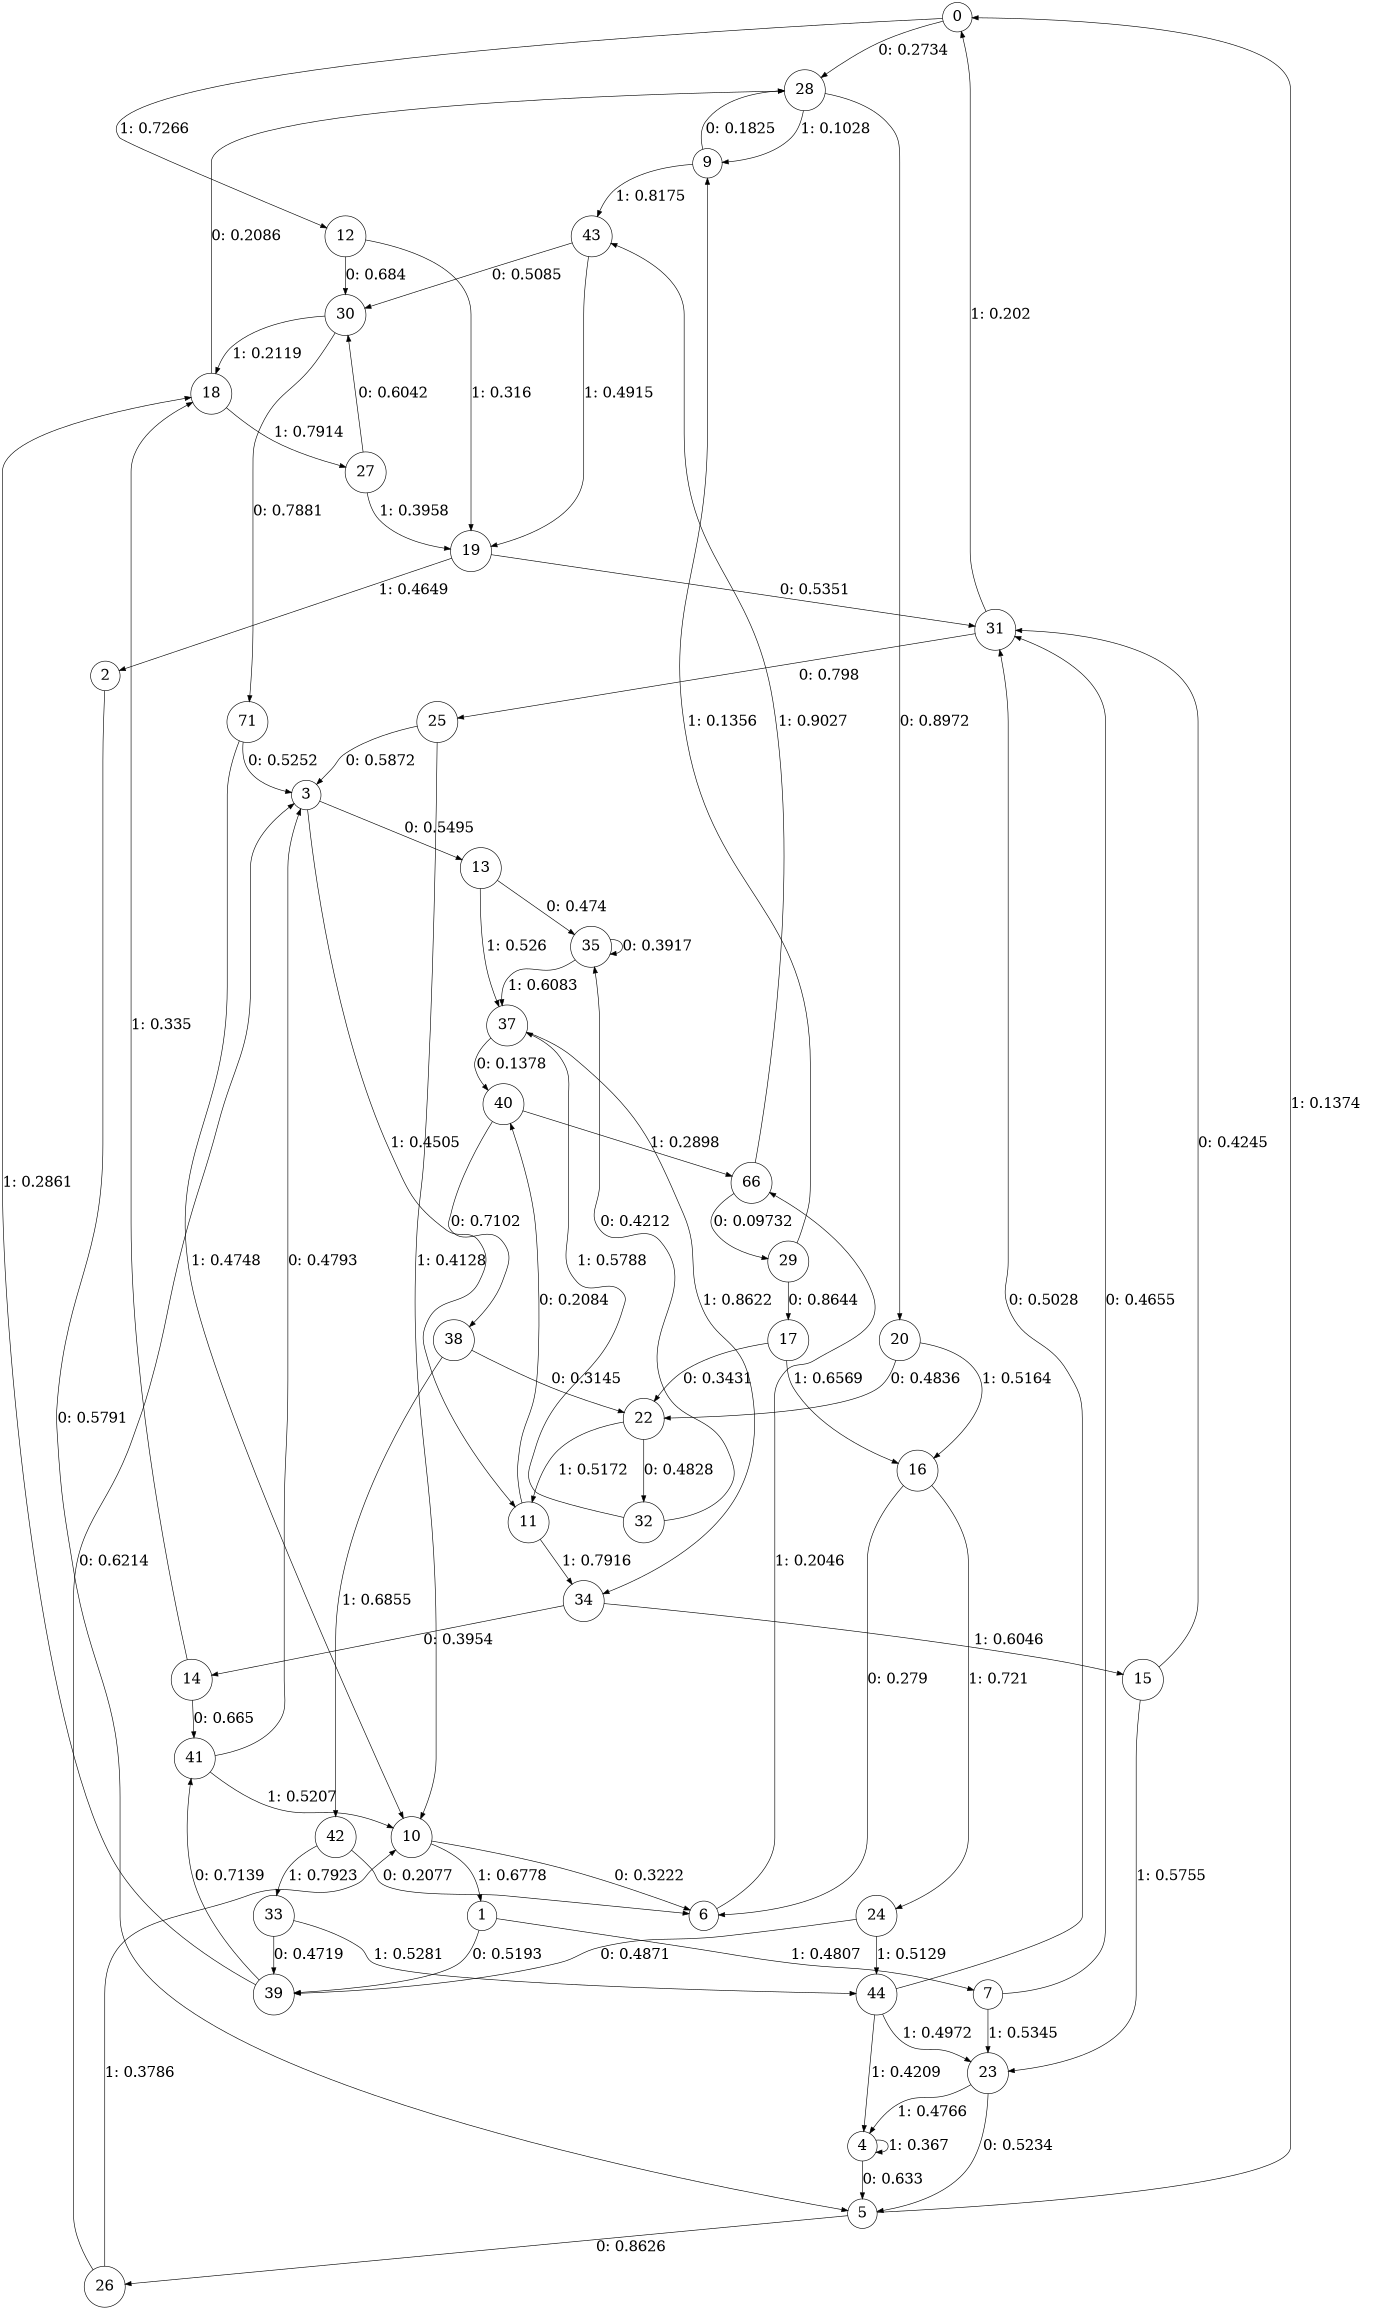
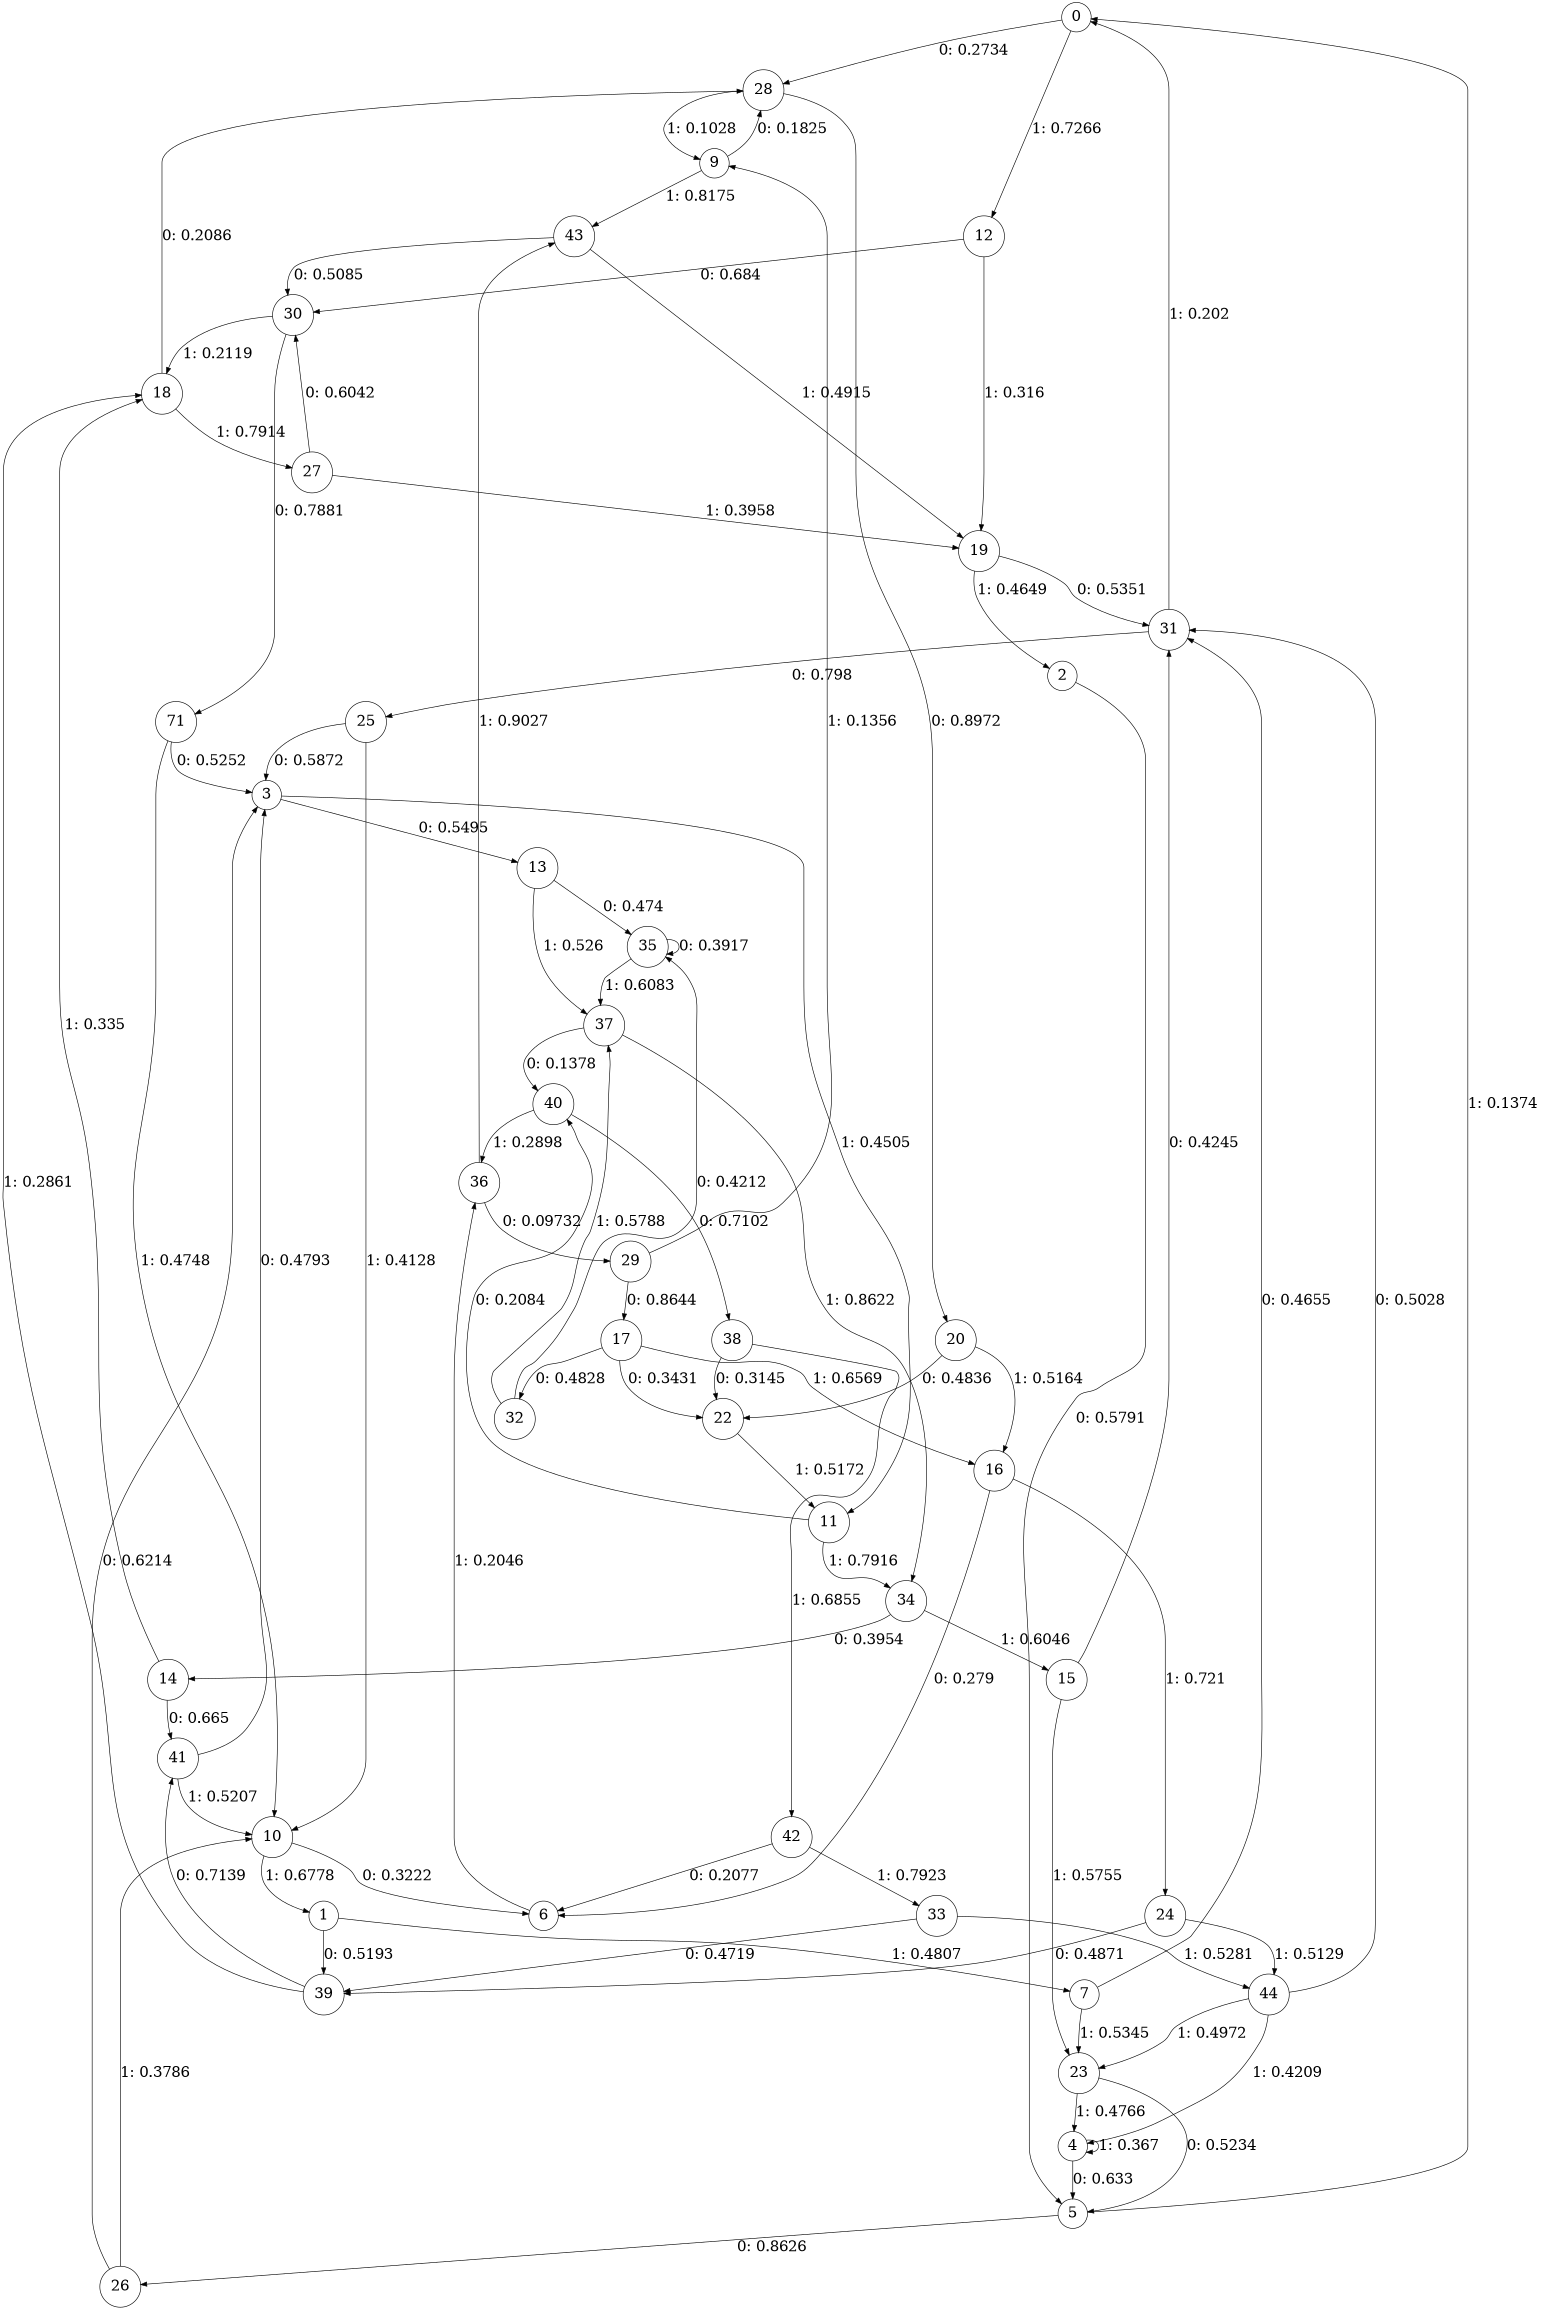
node "66": label "66" -> "36"
edge "22" -> "32": now "17" -> "32"
